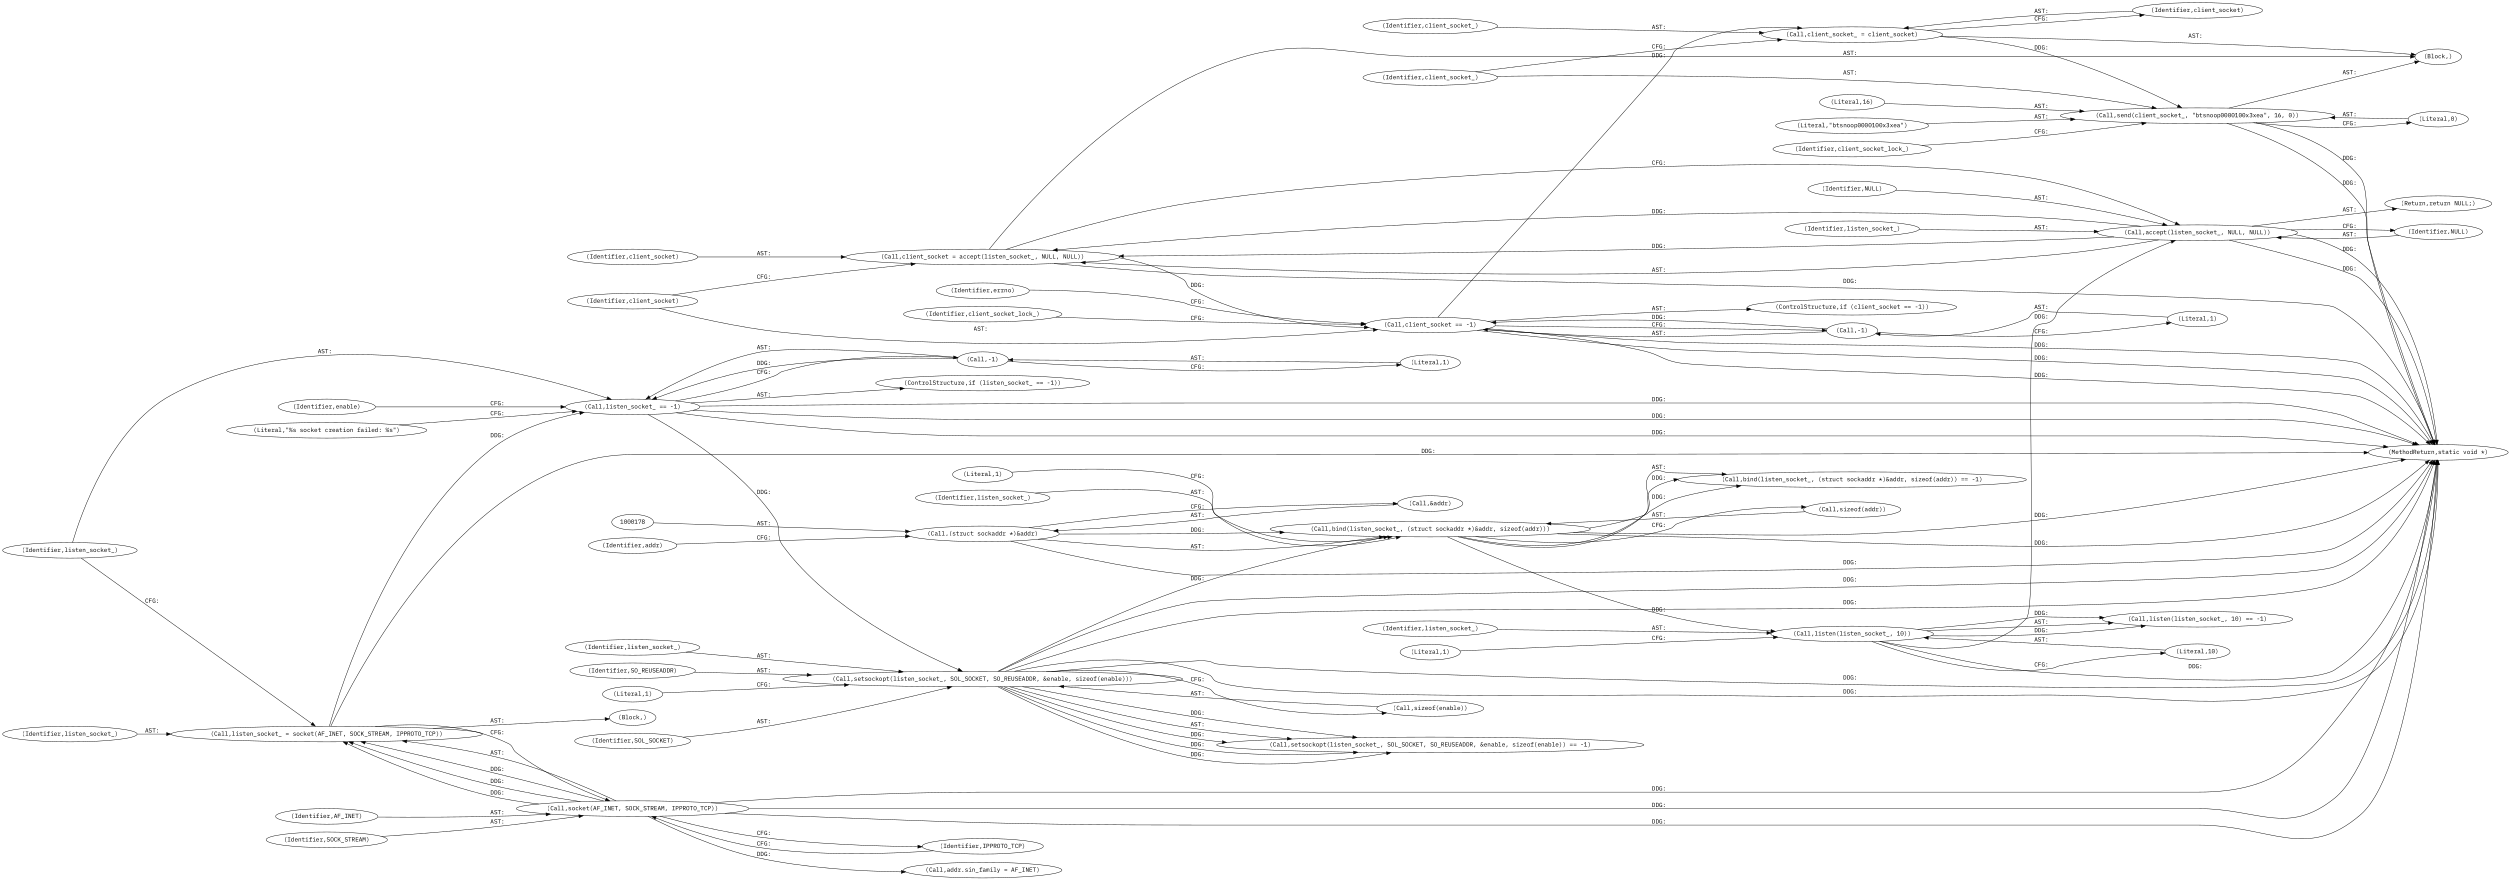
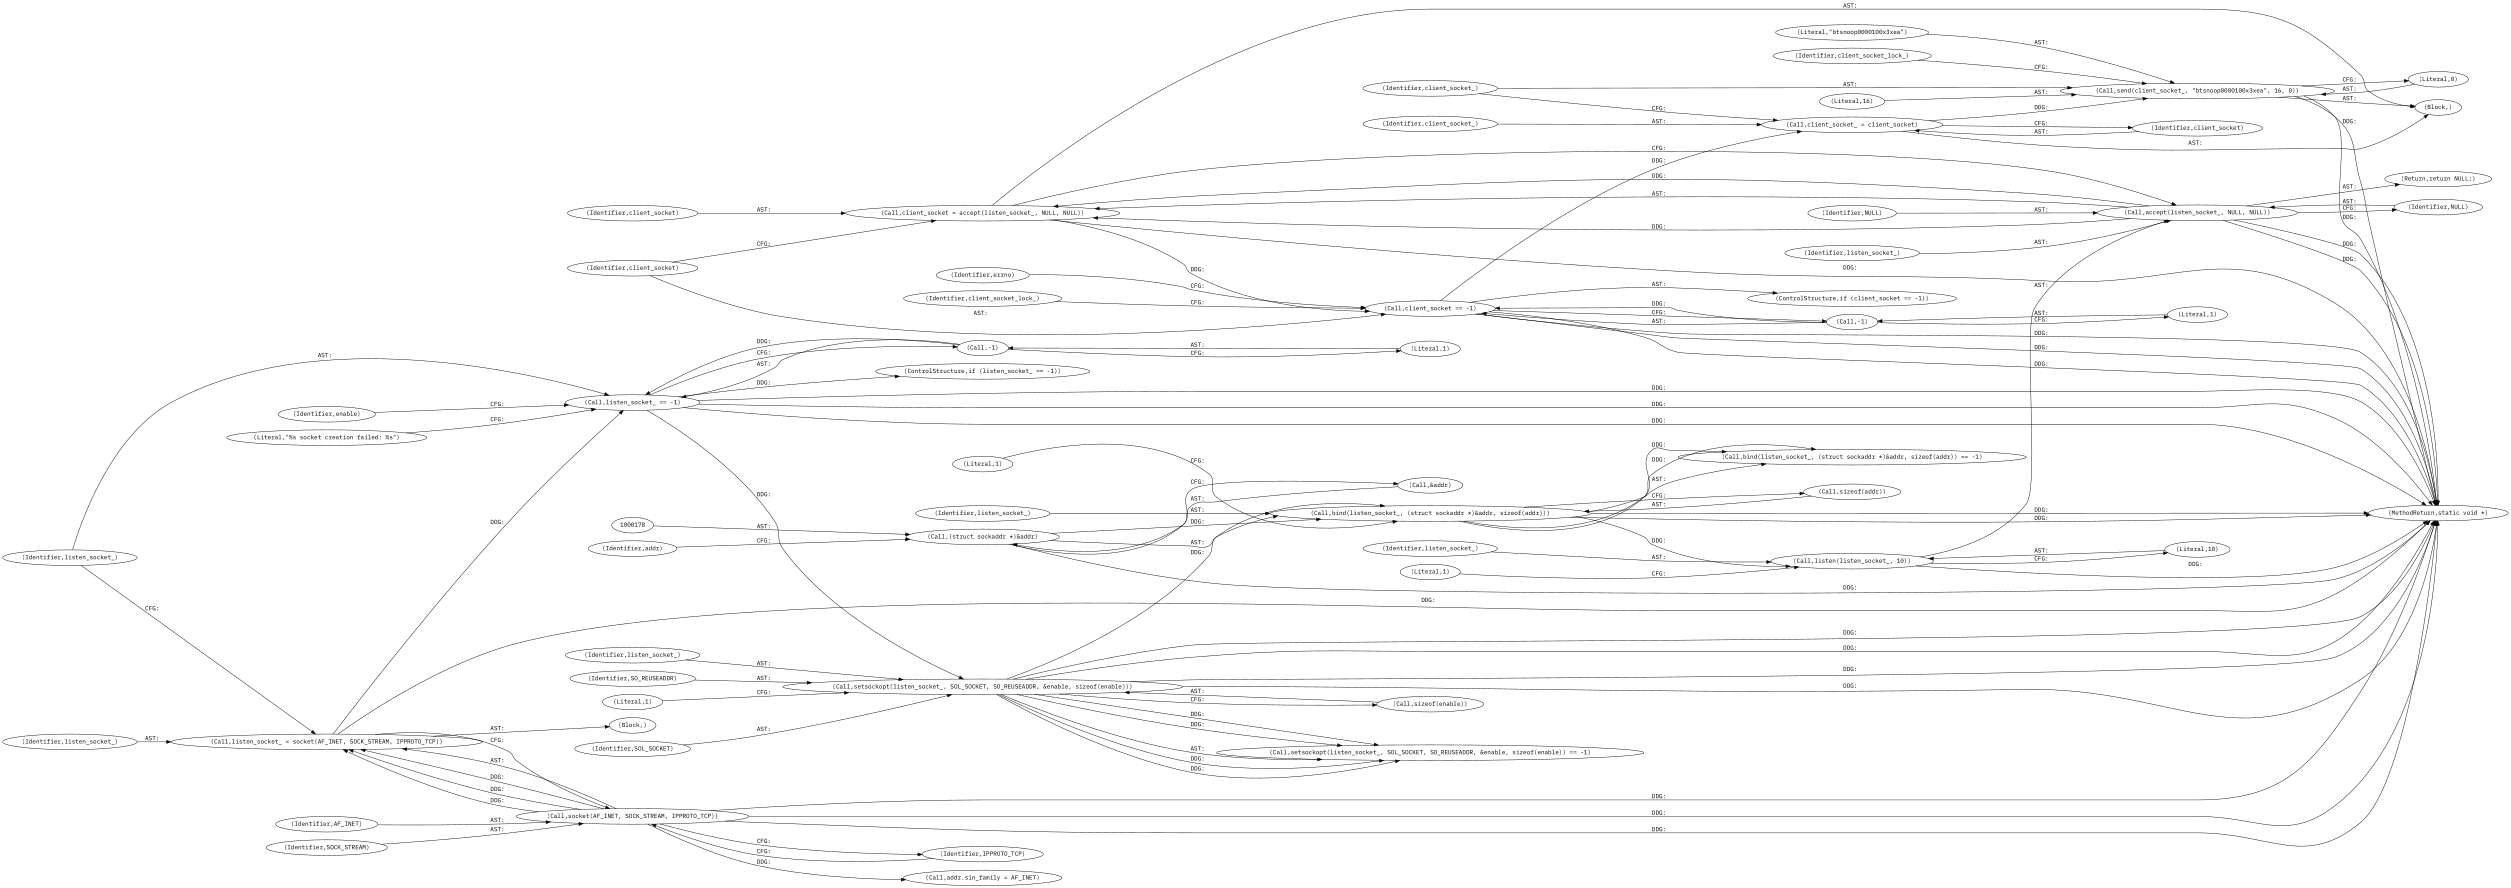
edge "(Call,listen(listen_socket_, 10))" -> "(Call,accept(listen_socket_, NULL, NULL))": label "DDG: " -> "AST: "
edge "(Call,listen_socket_ == -1)" -> "(ControlStructure,if (listen_socket_ == -1))": label "AST: " -> "DDG: "
node "(Call,listen(listen_socket_, 10) == -1)": removed
